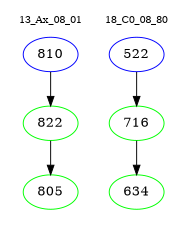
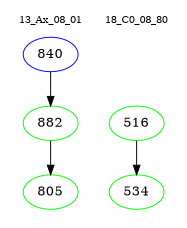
node "810": label "810" -> "840"
node "522": removed
node "822": label "822" -> "882"
node "716": label "716" -> "516"
node "634": label "634" -> "534"
